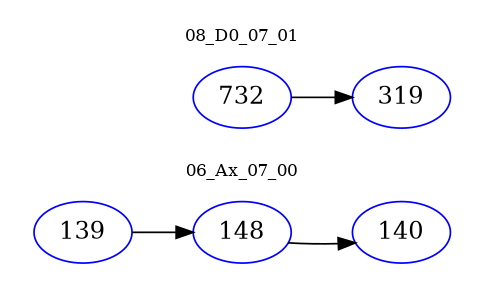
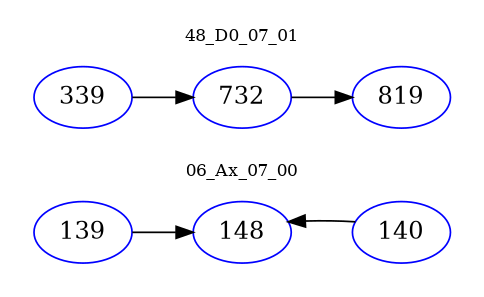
cluster "08_D0_07_01": label "08_D0_07_01" -> "48_D0_07_01"
node "339": added
node "319": label "319" -> "819"
edge "148" -> "140": reversed
